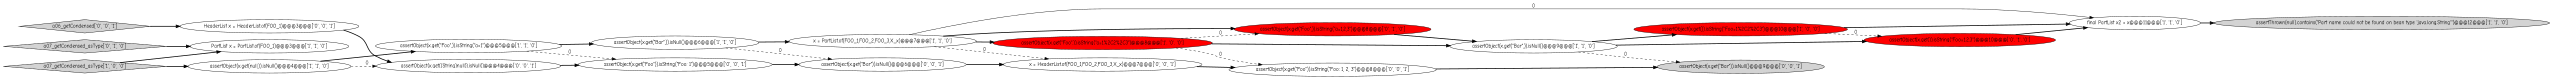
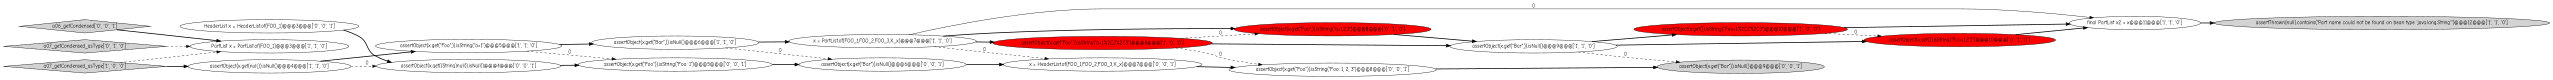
edge "a06_getCondensed['0', '0', '1']" -> "HeaderList x = HeaderList.of(FOO_1)@@@3@@@['0', '0', '1']": now "a06_getCondensed['0', '0', '1']" -> "PartList x = PartList.of(FOO_1)@@@3@@@['1', '1', '0']"
edge "a07_getCondensed_asType['0', '1', '0']" -> "PartList x = PartList.of(FOO_1)@@@3@@@['1', '1', '0']": style bold -> dashed
edge "a07_getCondensed_asType['1', '0', '0']" -> "PartList x = PartList.of(FOO_1)@@@3@@@['1', '1', '0']": style bold -> dashed
